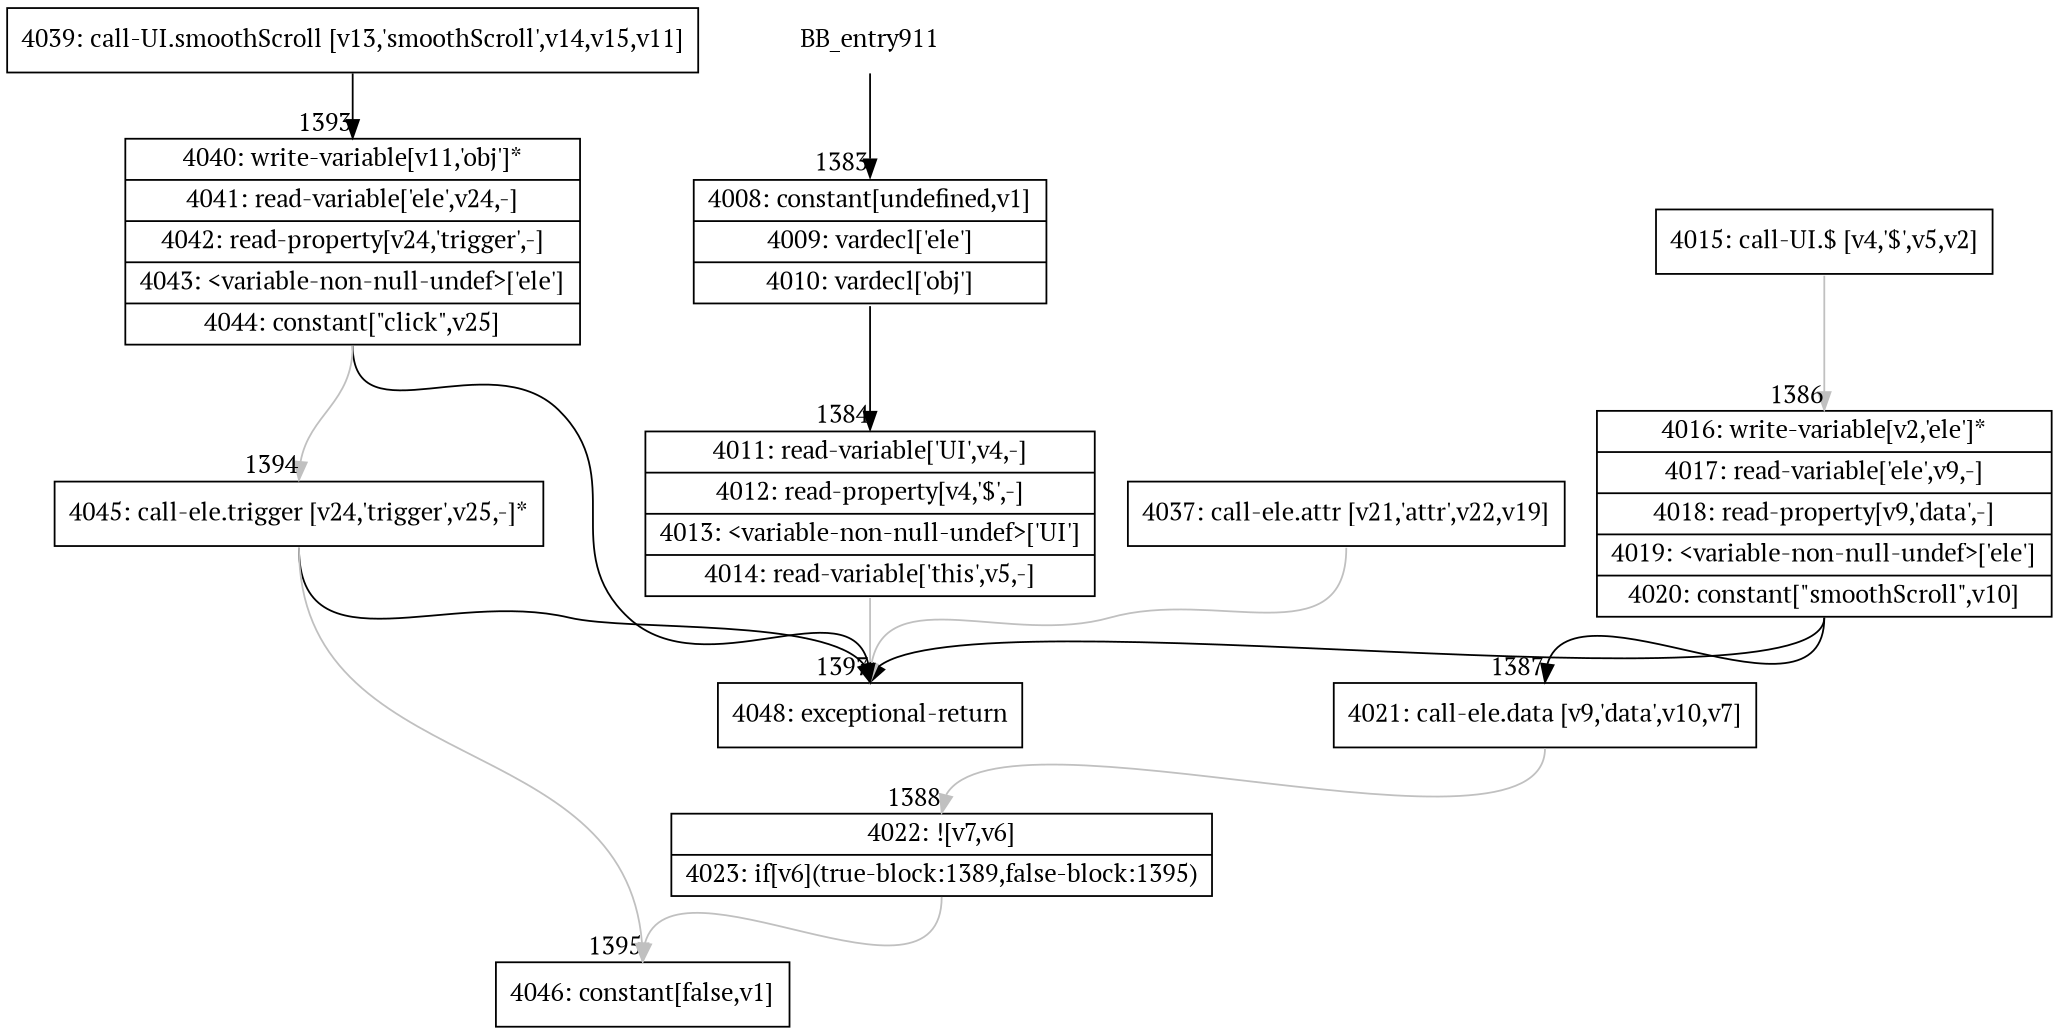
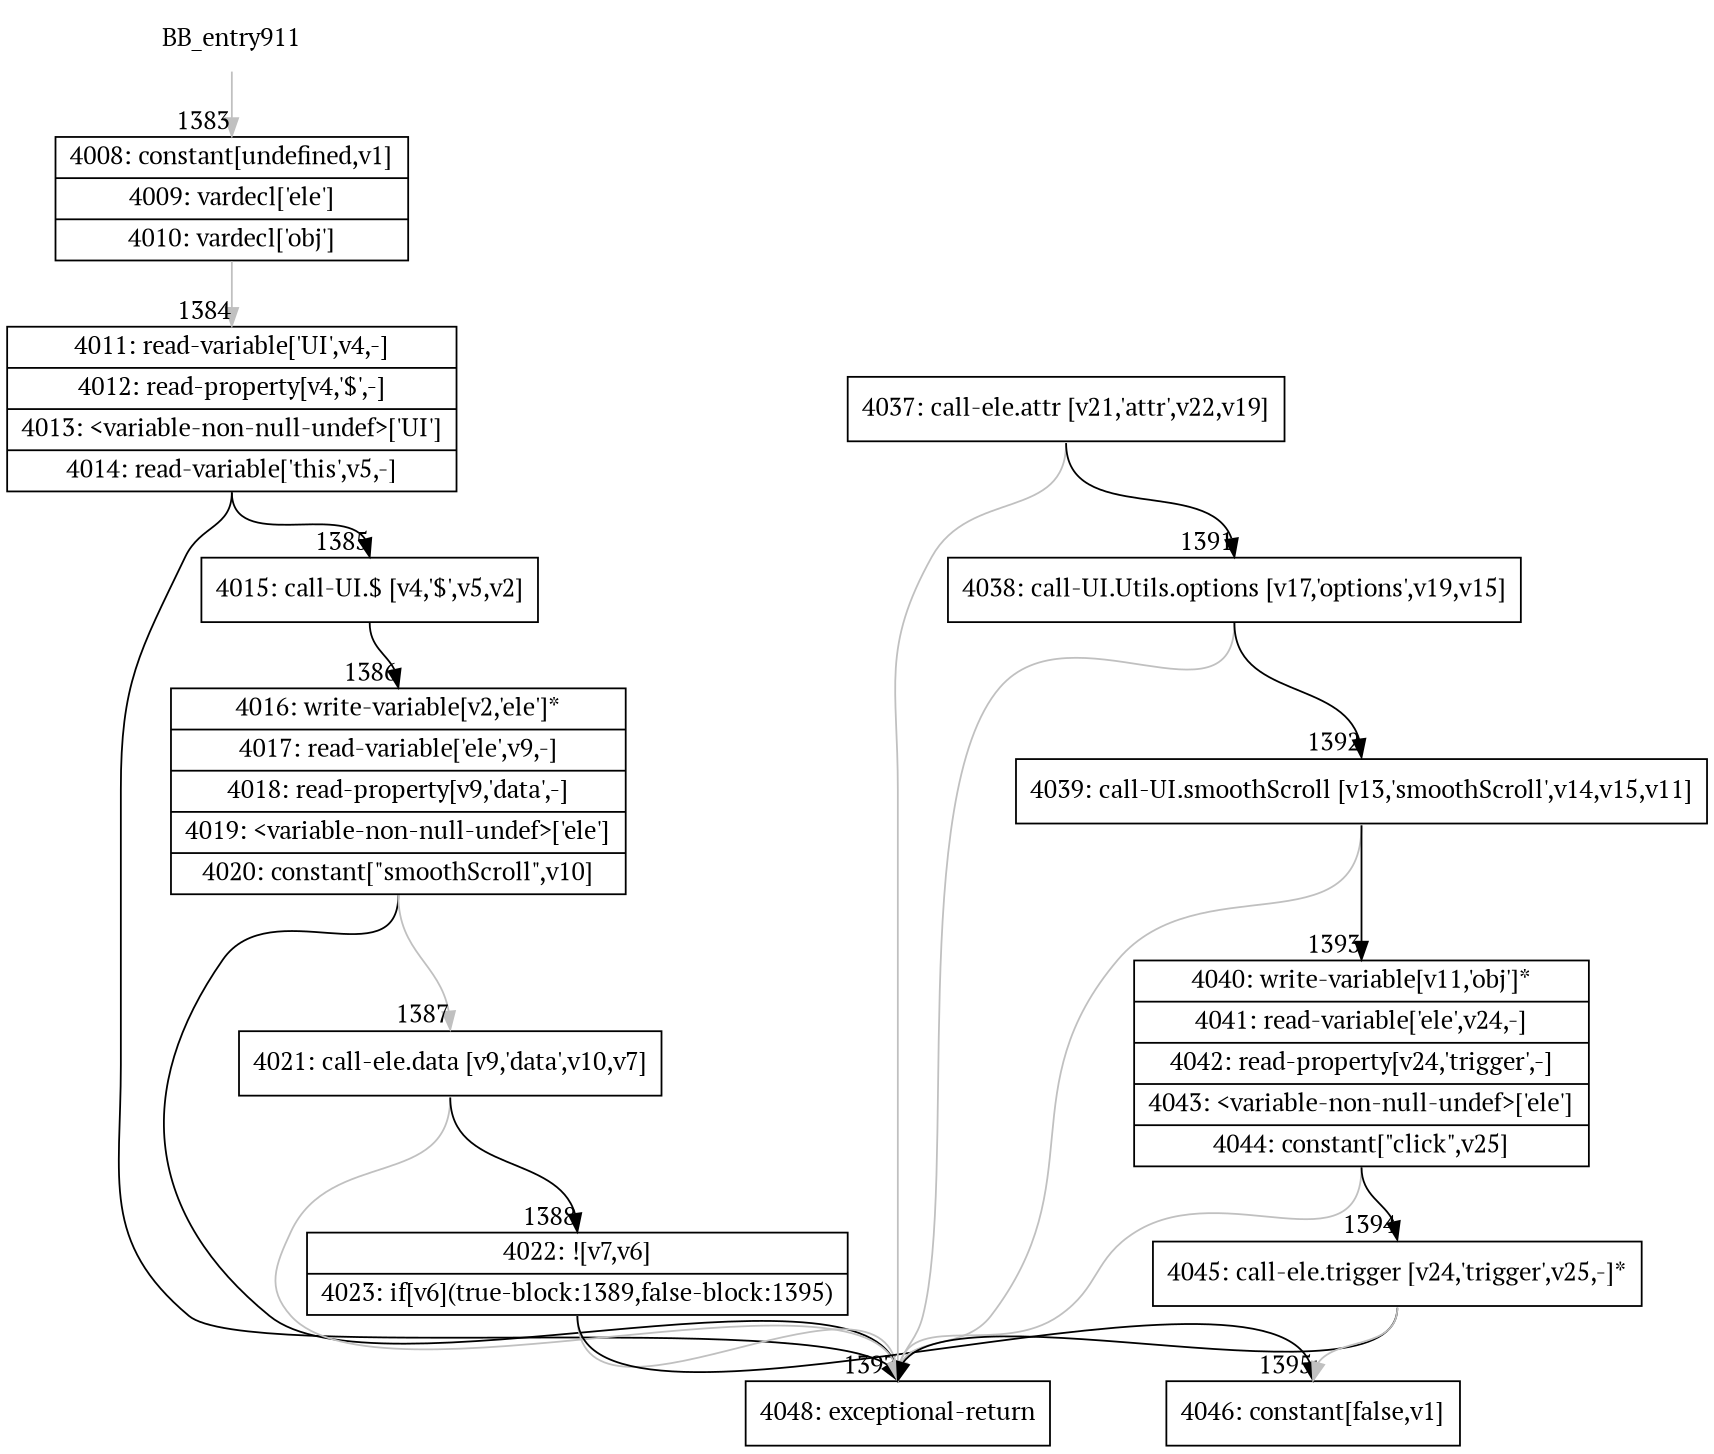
edge "BB_entry911" -> "4008: constant[undefined,v1]": color black -> gray
edge "4015: call-UI.$ [v4,'$',v5,v2]" -> "4016: write-variable[v2,'ele']*": color gray -> black
edge "4008: constant[undefined,v1]" -> "4011: read-variable['UI',v4,-]": color black -> gray
edge "4040: write-variable[v11,'obj']*" -> "4045: call-ele.trigger [v24,'trigger',v25,-]*": color gray -> black
edge "4011: read-variable['UI',v4,-]" -> "4015: call-UI.$ [v4,'$',v5,v2]": added
edge "4040: write-variable[v11,'obj']*" -> "4048: exceptional-return": color black -> gray
node "4038: call-UI.Utils.options [v17,'options',v19,v15]": added
edge "4011: read-variable['UI',v4,-]" -> "4048: exceptional-return": color gray -> black
edge "4016: write-variable[v2,'ele']*" -> "4021: call-ele.data [v9,'data',v10,v7]": color black -> gray
edge "4021: call-ele.data [v9,'data',v10,v7]" -> "4022: ![v7,v6]": color gray -> black
edge "4022: ![v7,v6]" -> "4046: constant[false,v1]": color gray -> black
edge "4039: call-UI.smoothScroll [v13,'smoothScroll',v14,v15,v11]" -> "4048: exceptional-return": added
edge "4021: call-ele.data [v9,'data',v10,v7]" -> "4048: exceptional-return": added
edge "4022: ![v7,v6]" -> "4048: exceptional-return": added
